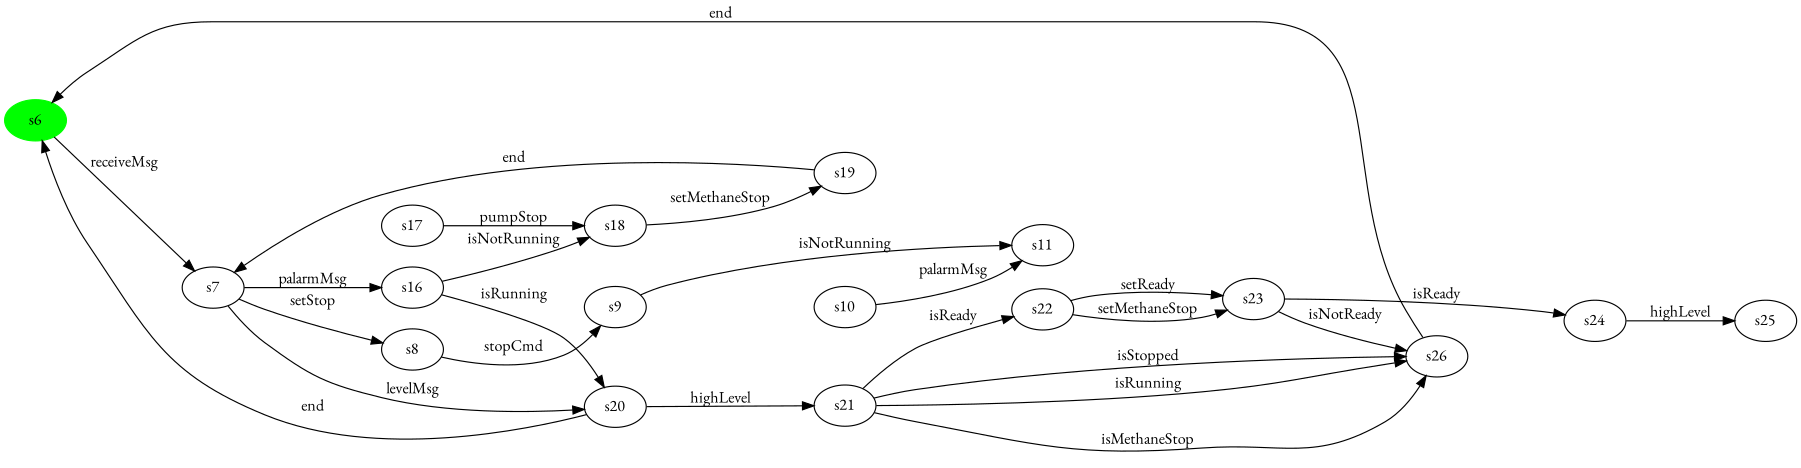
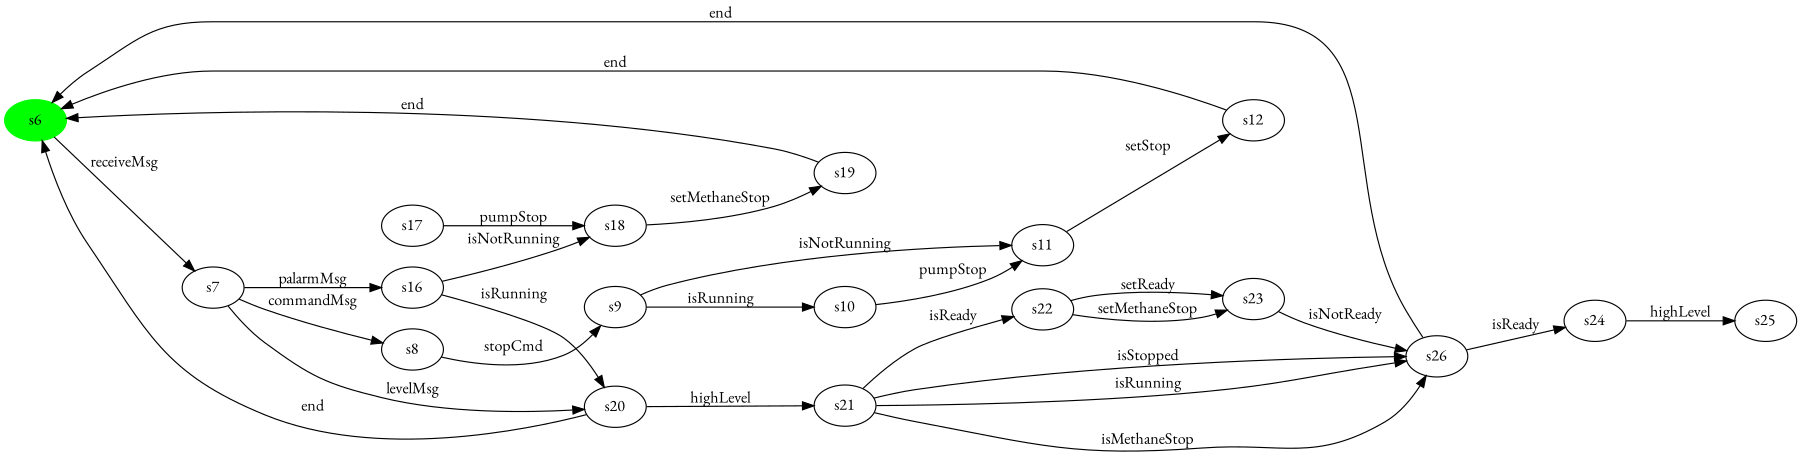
node "s12": added
edge "s19" -> "s7": now "s19" -> "s6"
edge "s10" -> "s11": label " palarmMsg " -> " pumpStop "
edge "s7" -> "s8": label " setStop " -> " commandMsg "
edge "s23" -> "s24": now "s26" -> "s24"
edge "s9" -> "s10": added, label "isRunning"
